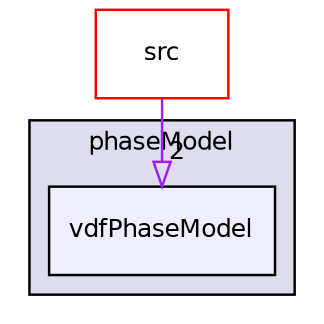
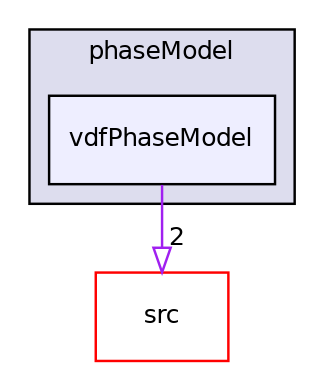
edge "src" -> "vdfPhaseModel": reversed
